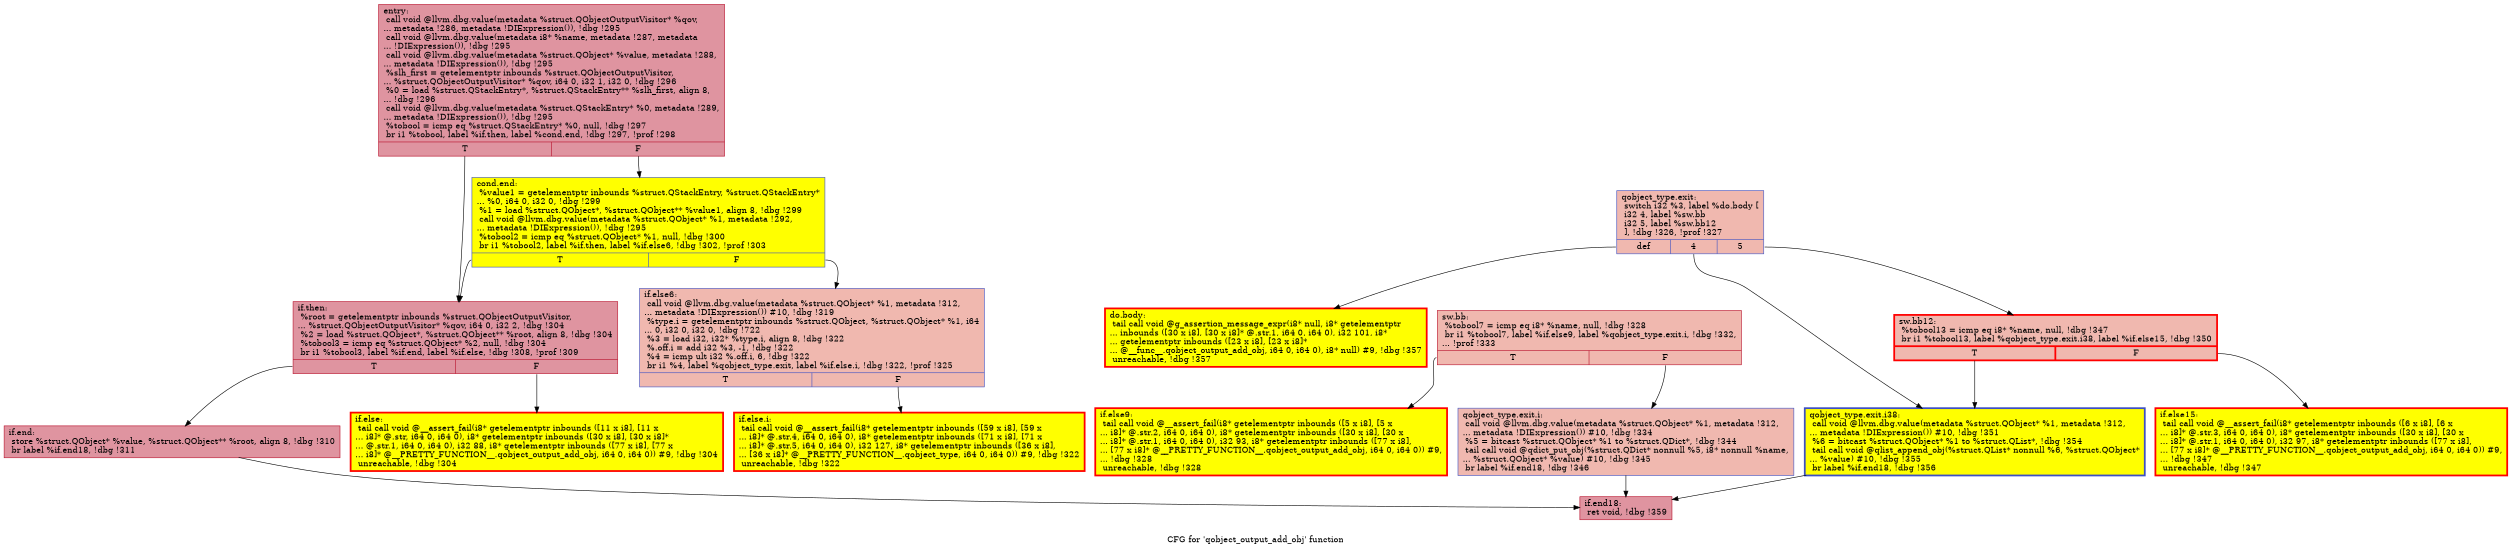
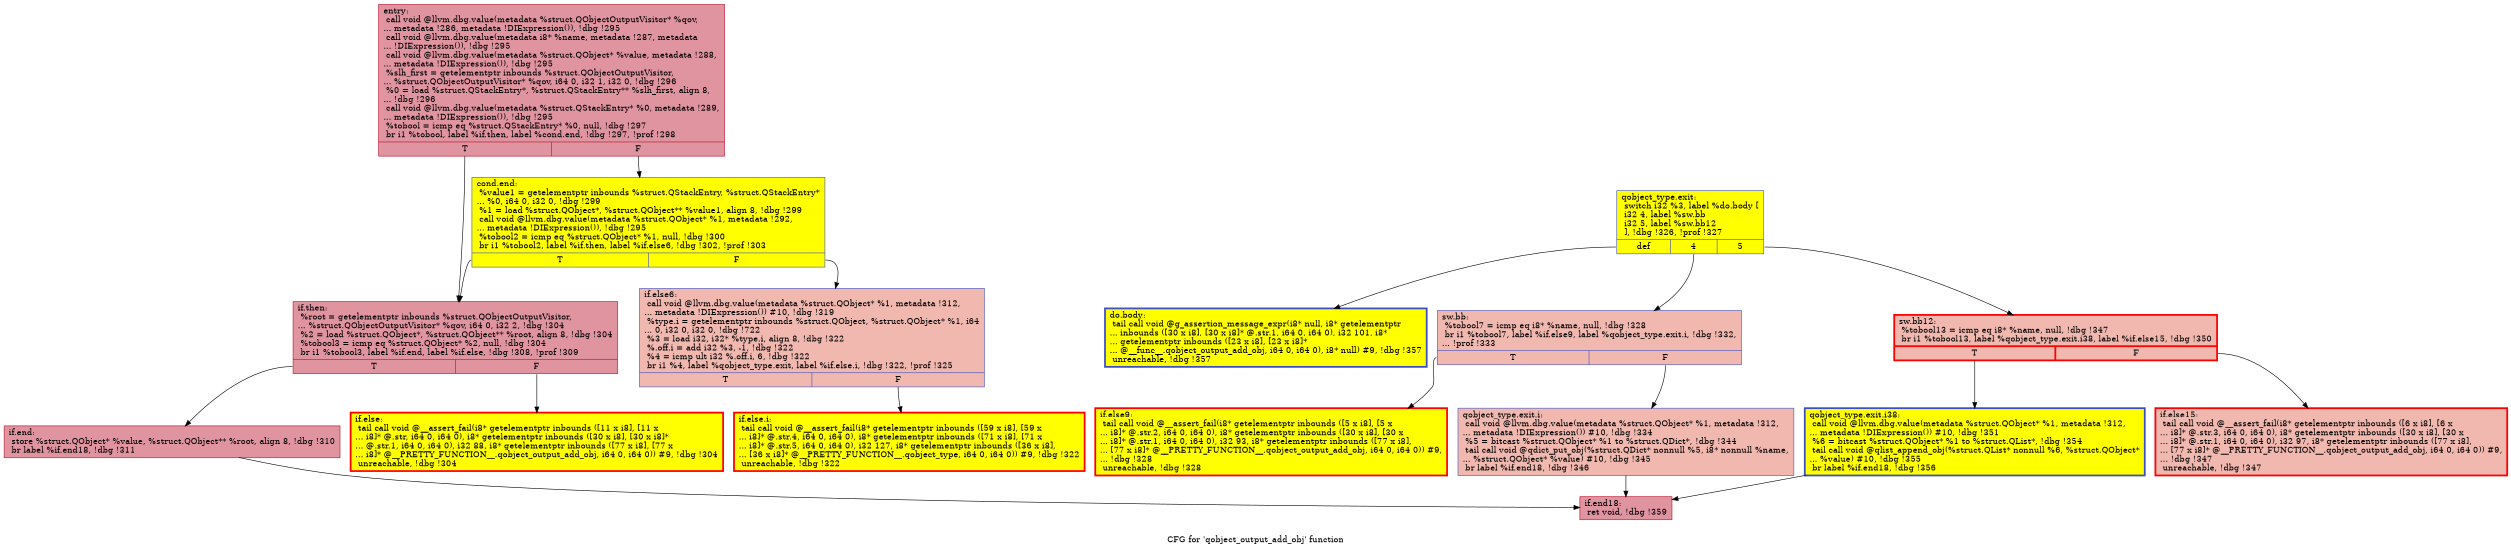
node "qobject_type.exit:": fillcolor #dc5d4a70 -> yellow
edge "qobject_type.exit:" -> "qobject_type.exit.i38:": now "qobject_type.exit:" -> "sw.bb:"
node "do.body:": color red -> #3d50c3ff
node "sw.bb:": color #b70d28ff -> #3d50c3ff
node "if.else15:": fillcolor yellow -> #dc5d4a70
